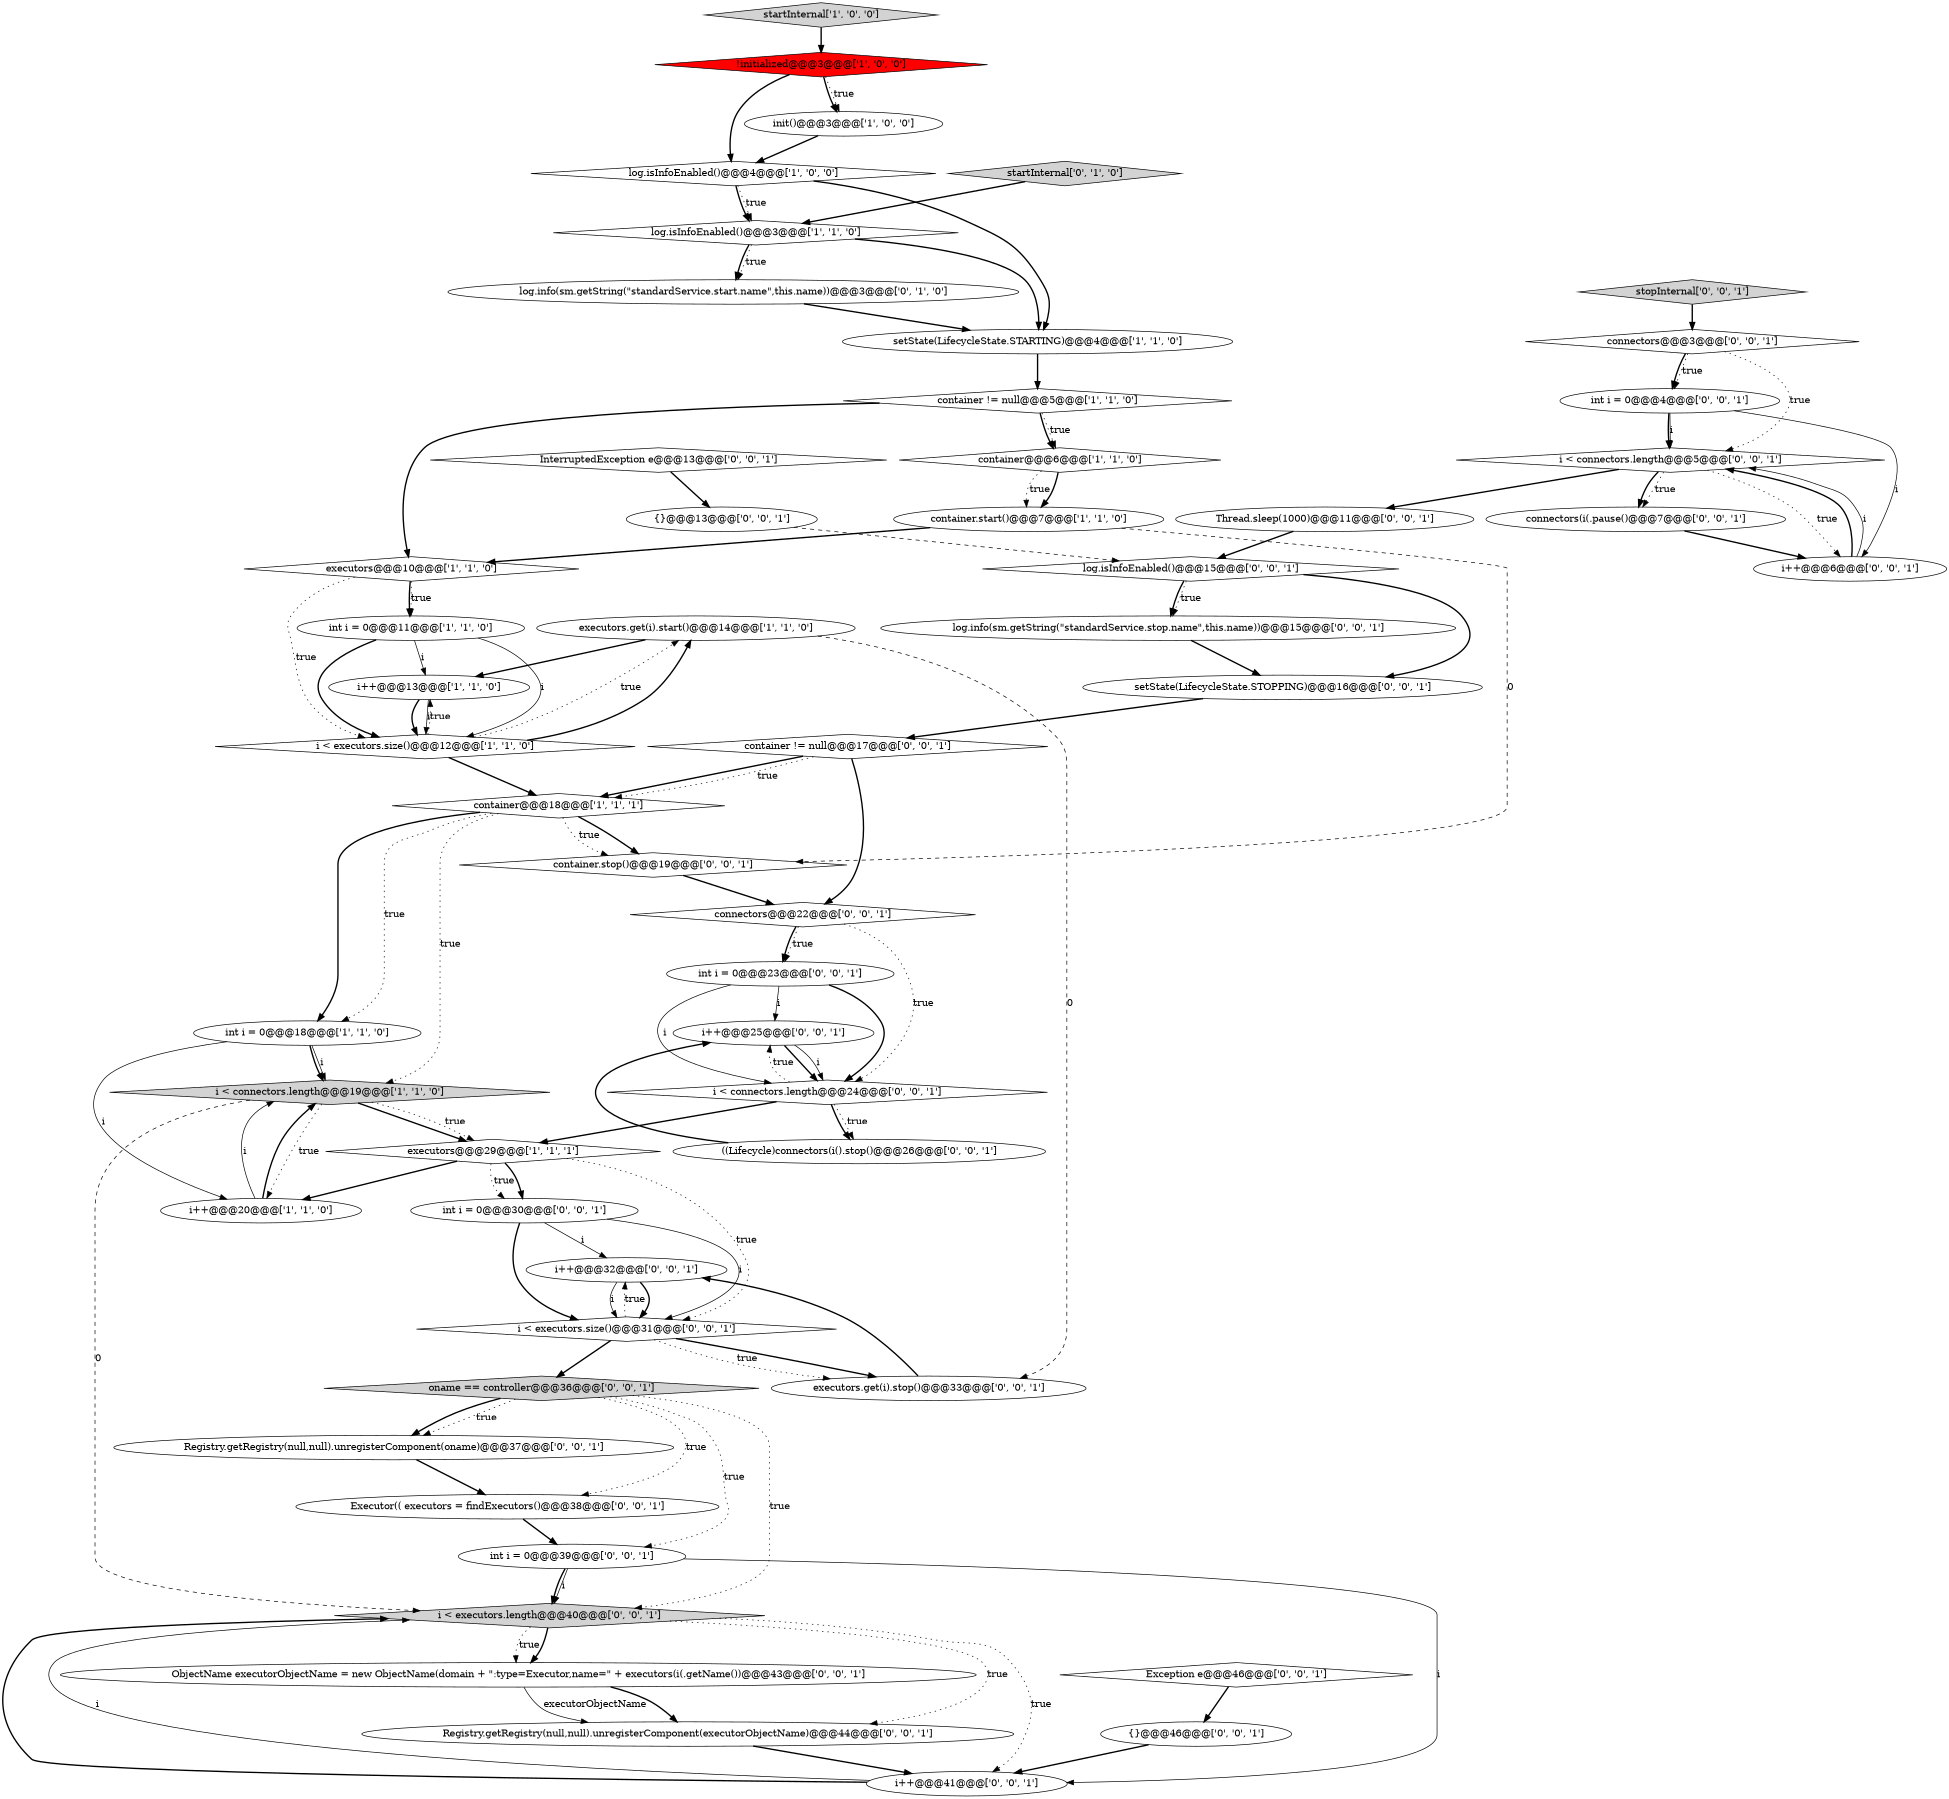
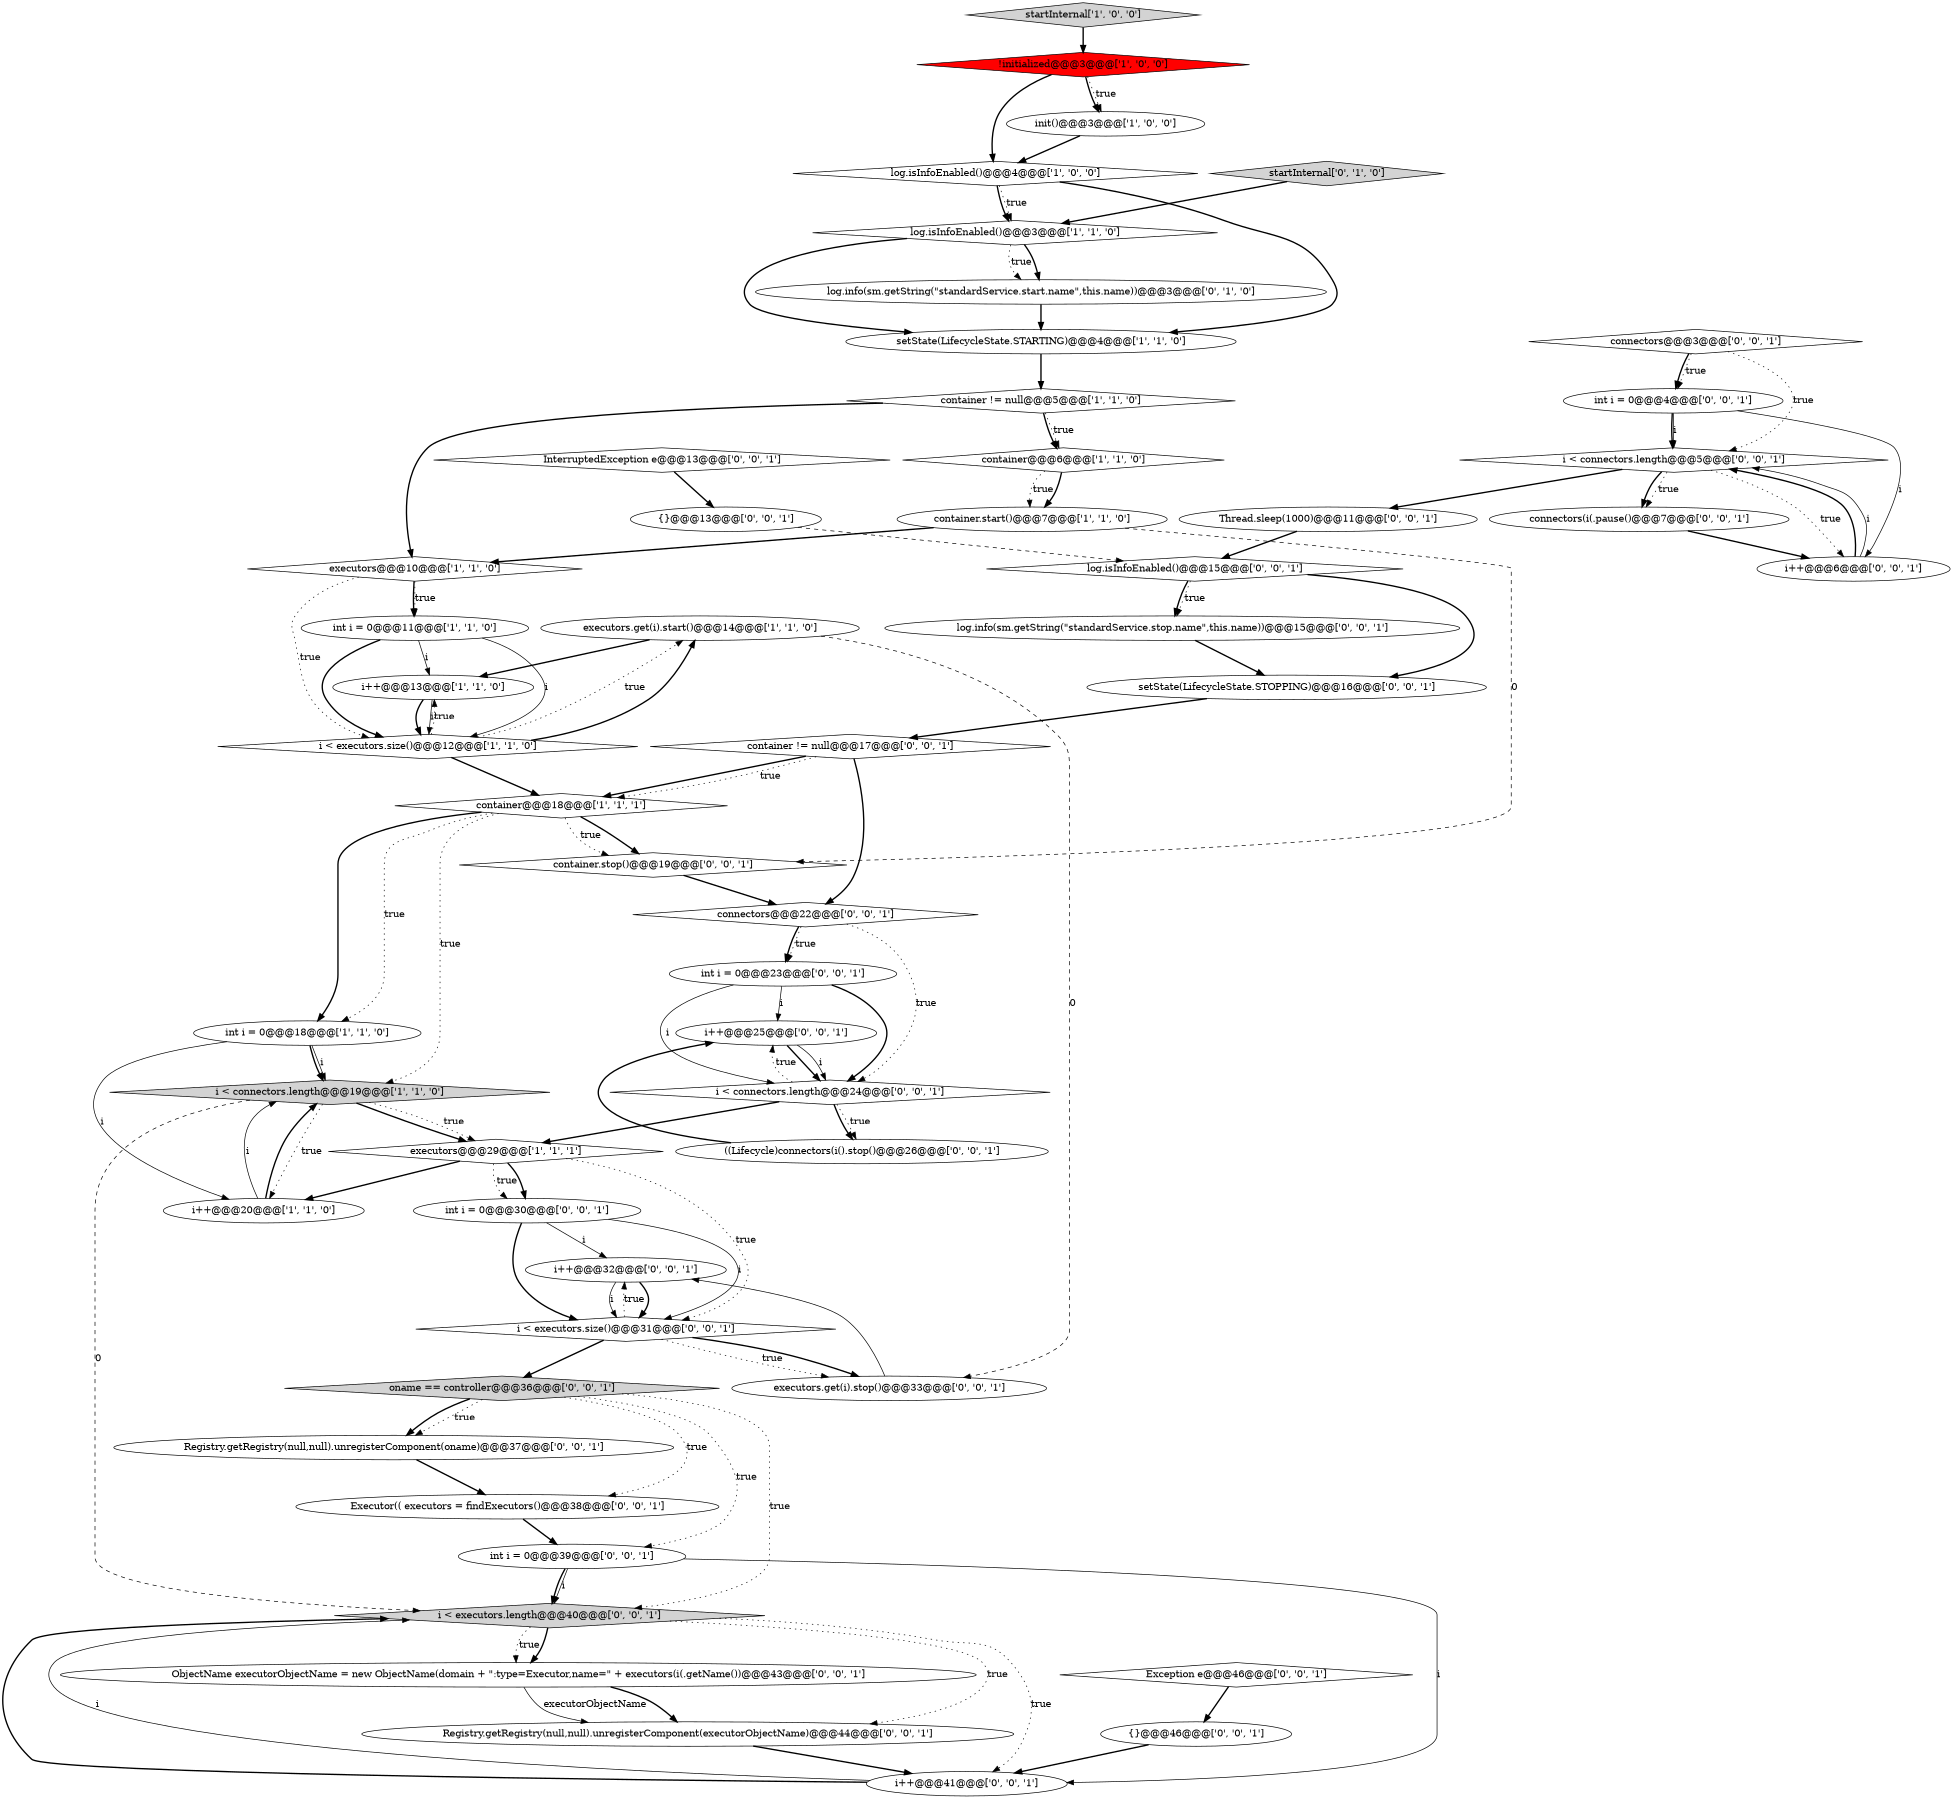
node "stopInternal['0', '0', '1']": removed
edge "executors.get(i).stop()@@@33@@@['0', '0', '1']" -> "i++@@@32@@@['0', '0', '1']": style bold -> solid
